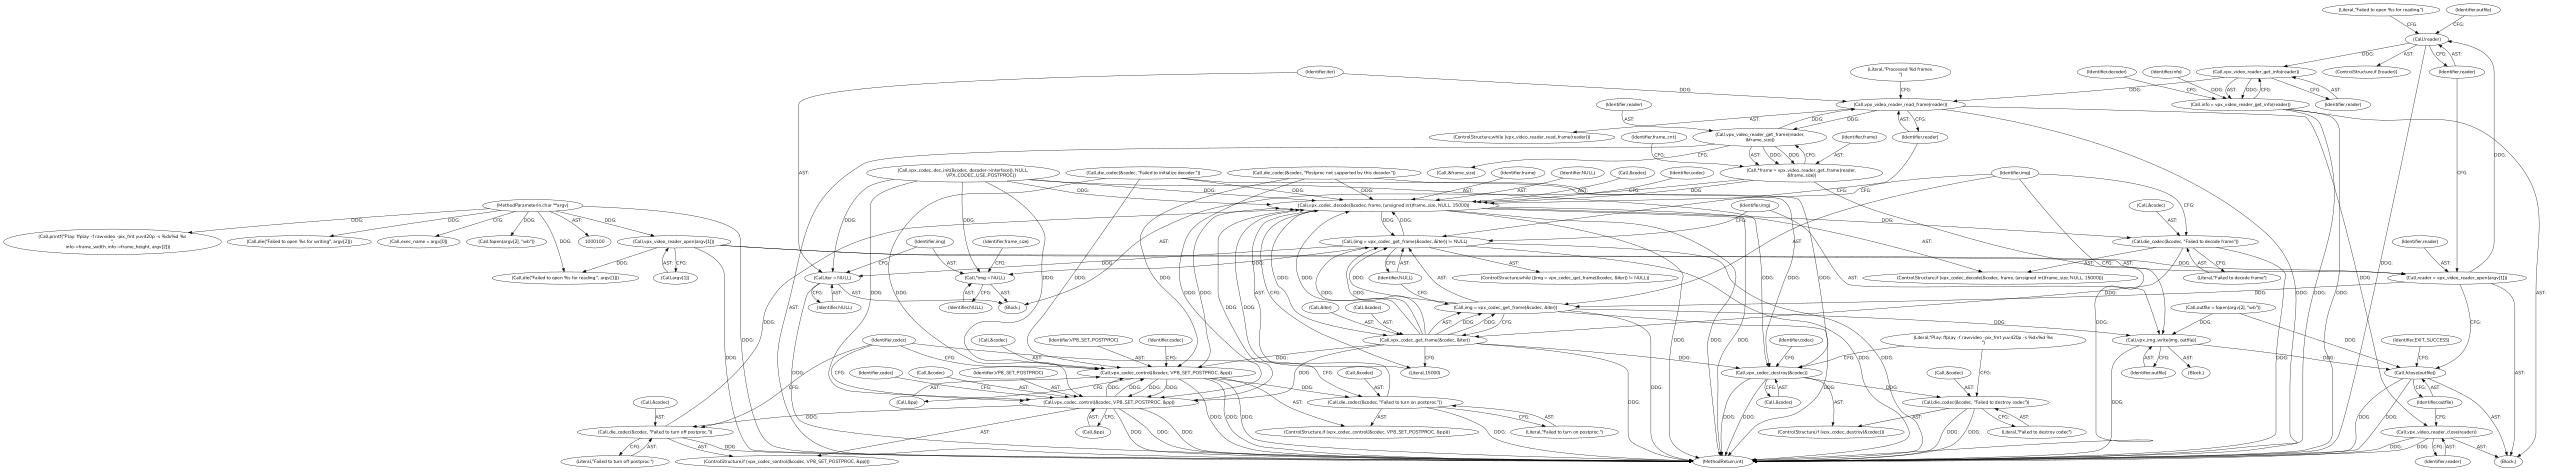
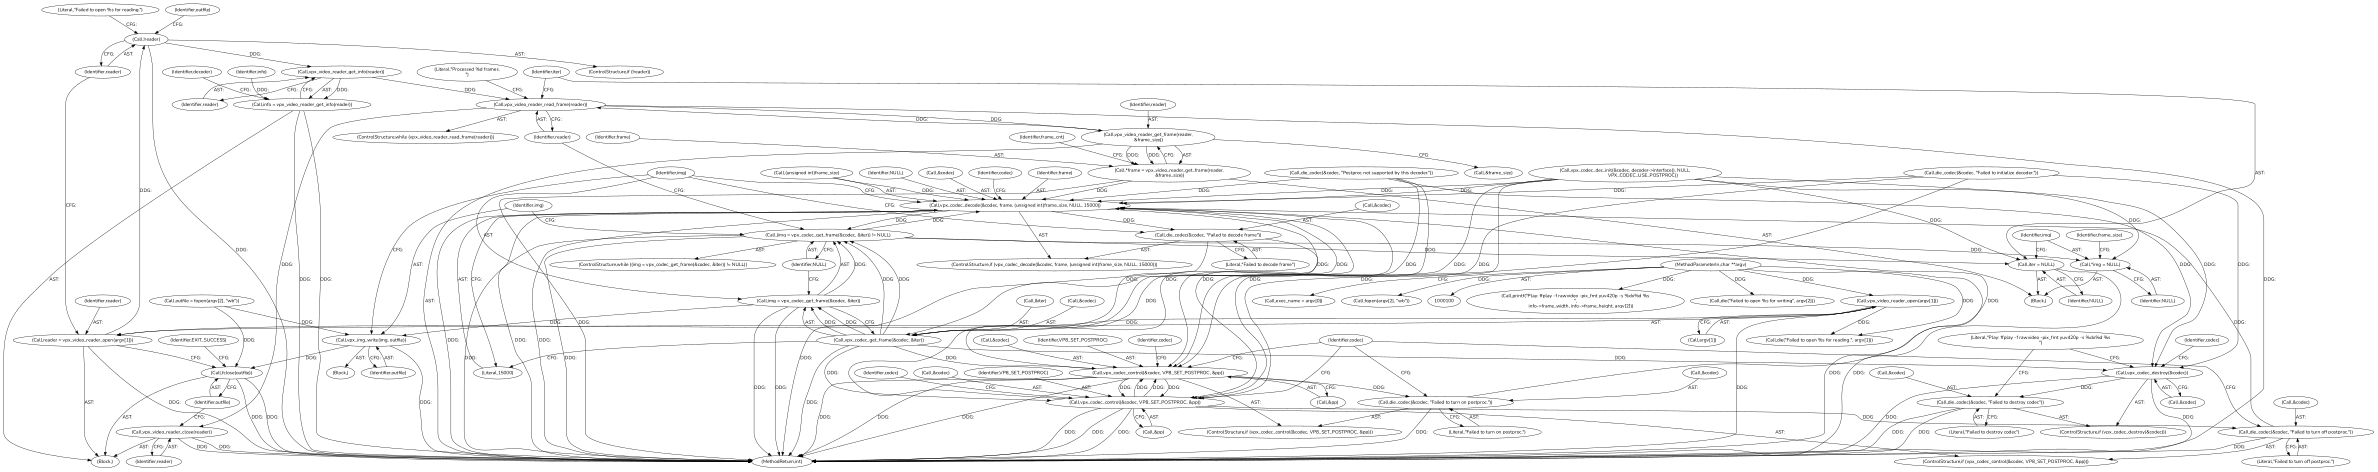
edge "(Identifier,iter)" -> "(Call,vpx_video_reader_read_frame(reader))": label "DDG: " -> "CFG: "
node "(Call,(unsigned int)frame_size)": added
edge "(Call,reader = vpx_video_reader_open(argv[1]))" -> "(Call,img = vpx_codec_get_frame(&codec, &iter))": now "(Call,reader = vpx_video_reader_open(argv[1]))" -> "(MethodReturn,int)"
